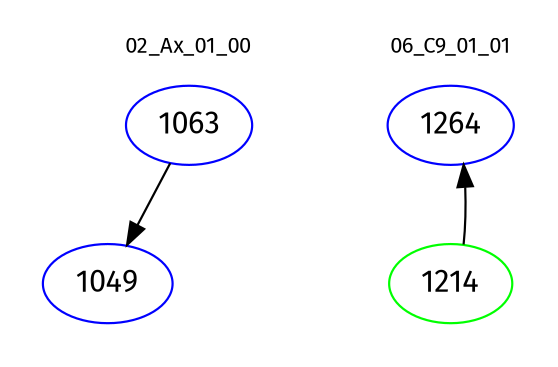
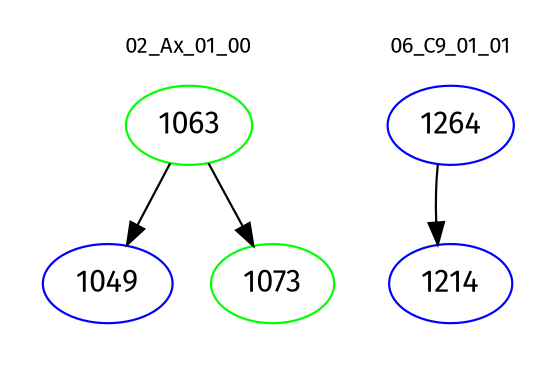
node "1063": color blue -> green
edge "1214" -> "1264": reversed
node "1073": added
node "1214": color green -> blue
